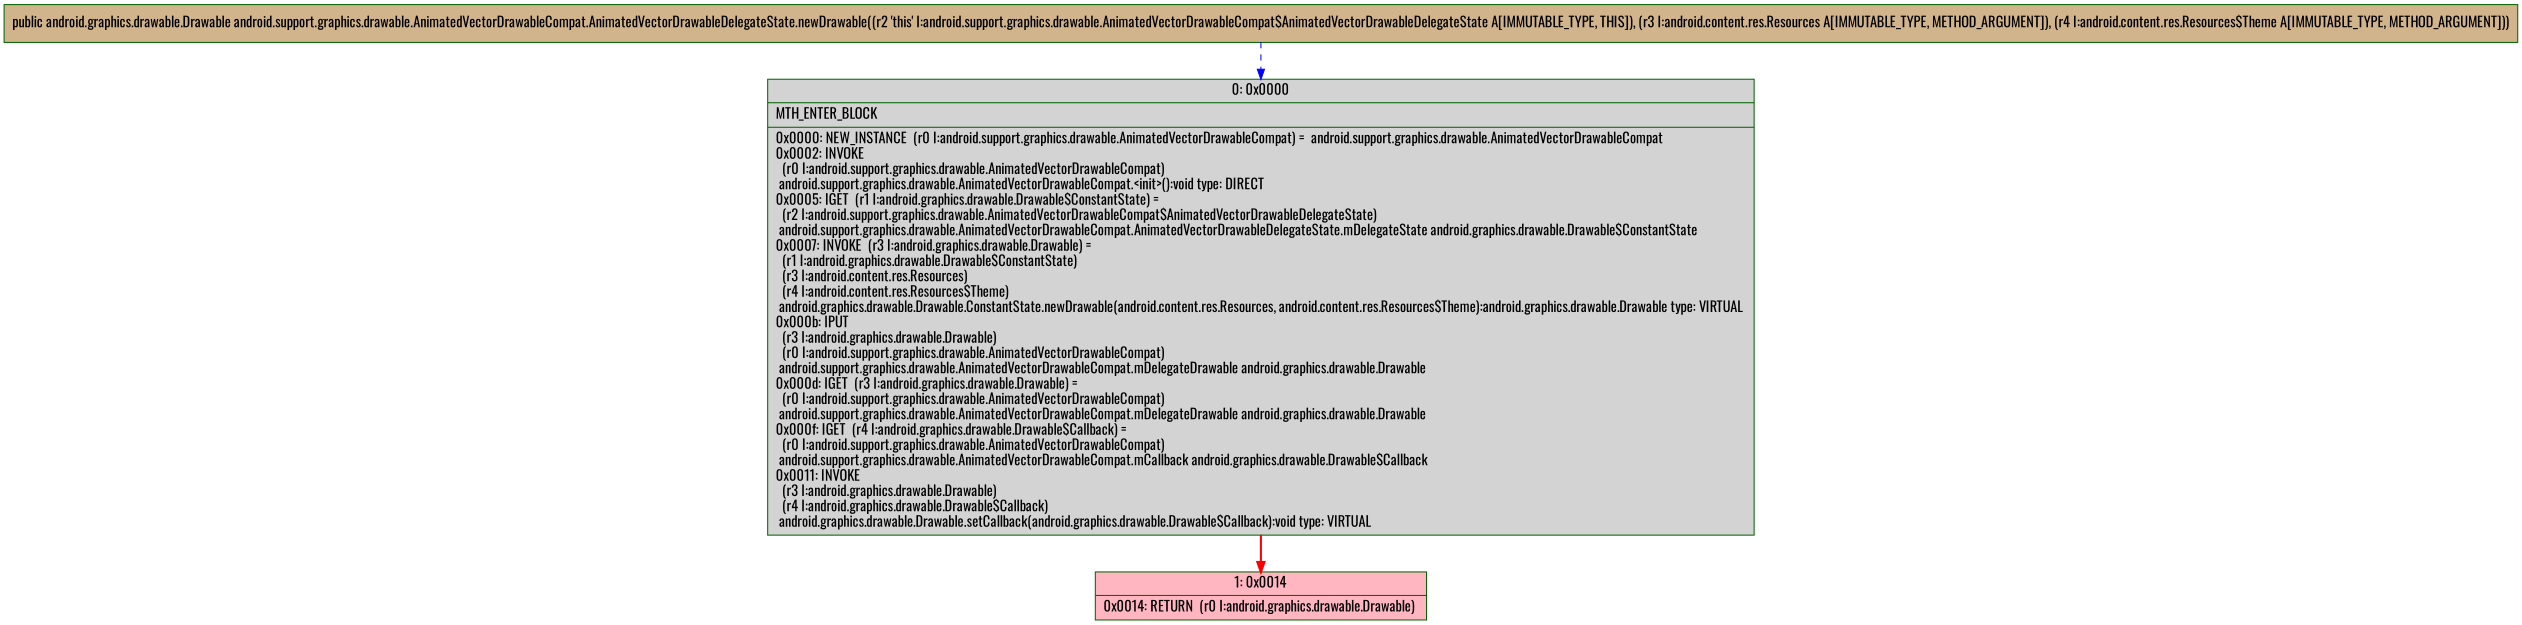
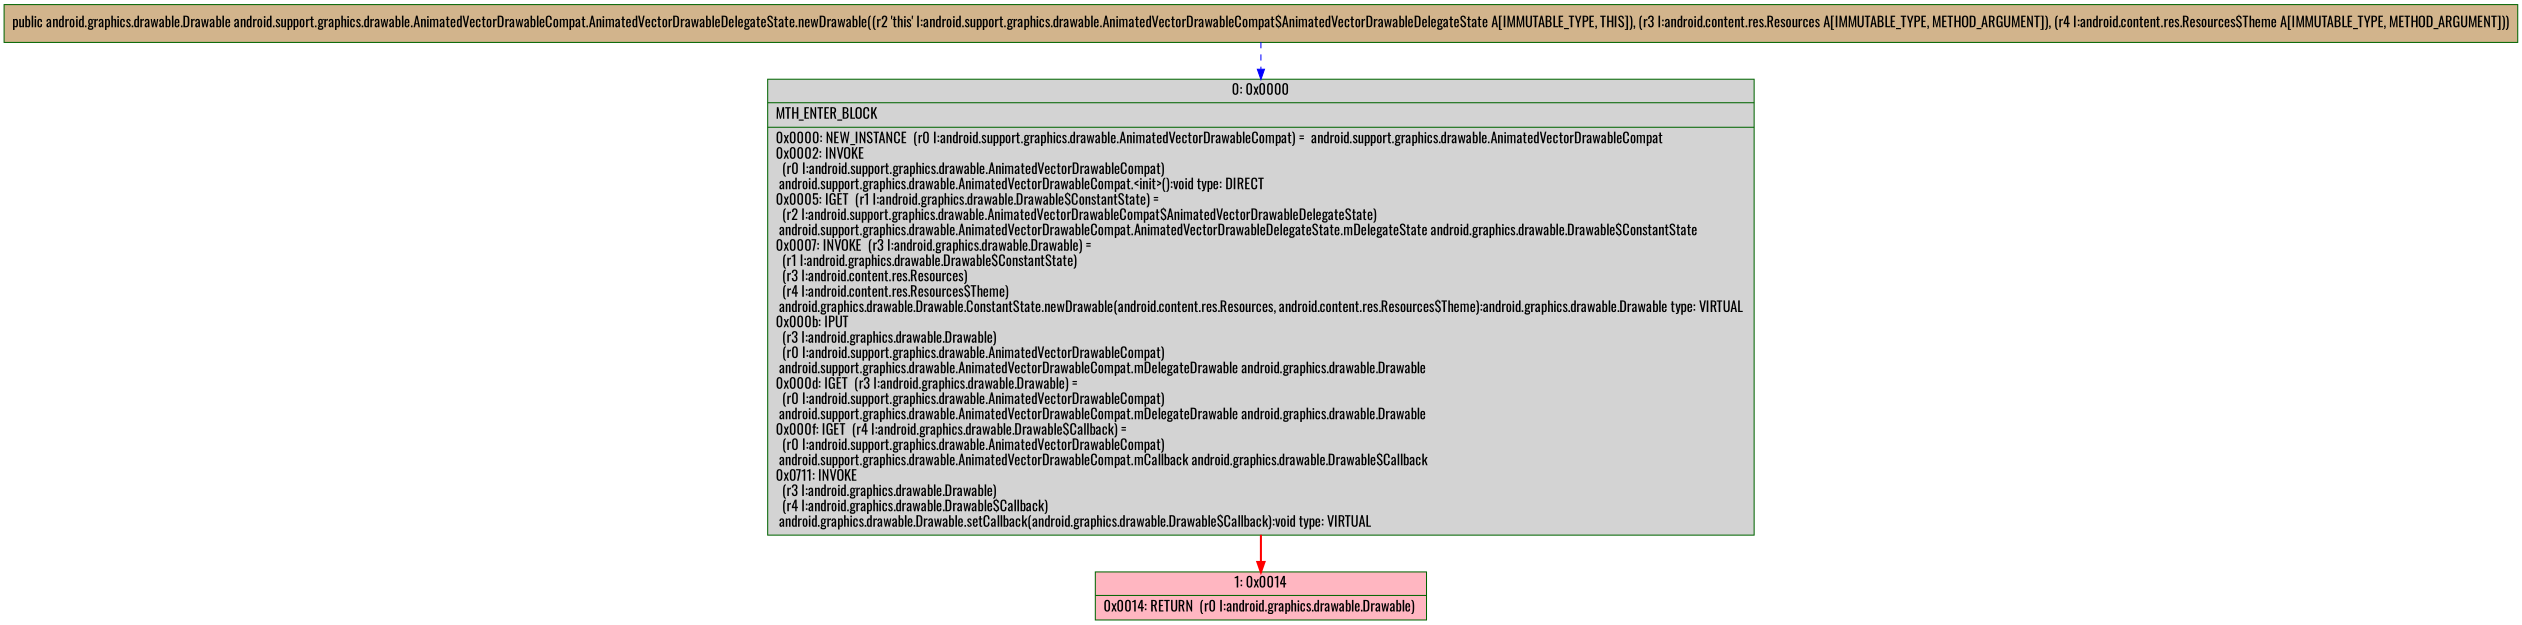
node "0: 0x0000": text "0x0011: INVOKE" -> "0x0711: INVOKE"
